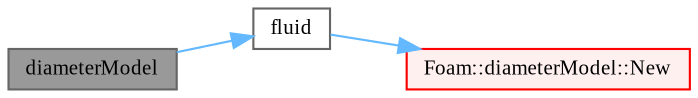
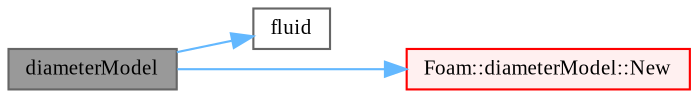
edge "fluid" -> "Foam::diameterModel::New": now "diameterModel" -> "Foam::diameterModel::New"
